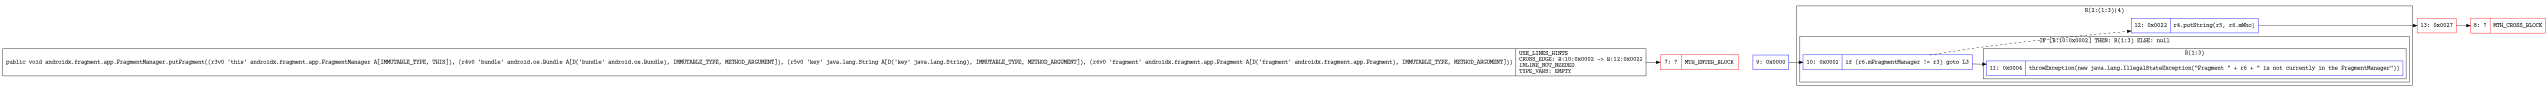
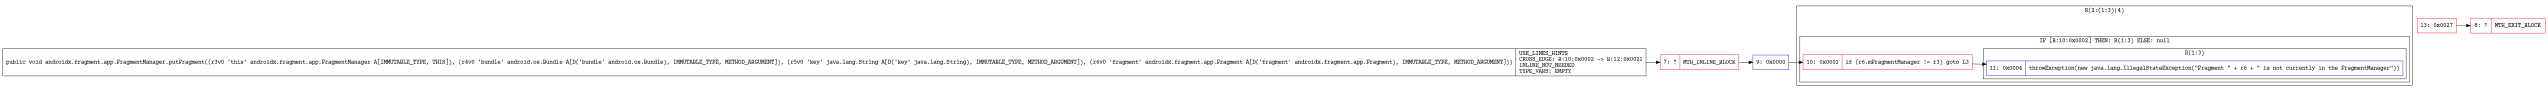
node "8: ?": text "MTH_CROSS_BLOCK" -> "MTH_EXIT_BLOCK"
node "12: 0x0022": removed
node "7: ?": text "MTH_ENTER_BLOCK" -> "MTH_INLINE_BLOCK"
edge "7: ?" -> "9: 0x0000": added
node "10: 0x0002": color blue -> red
